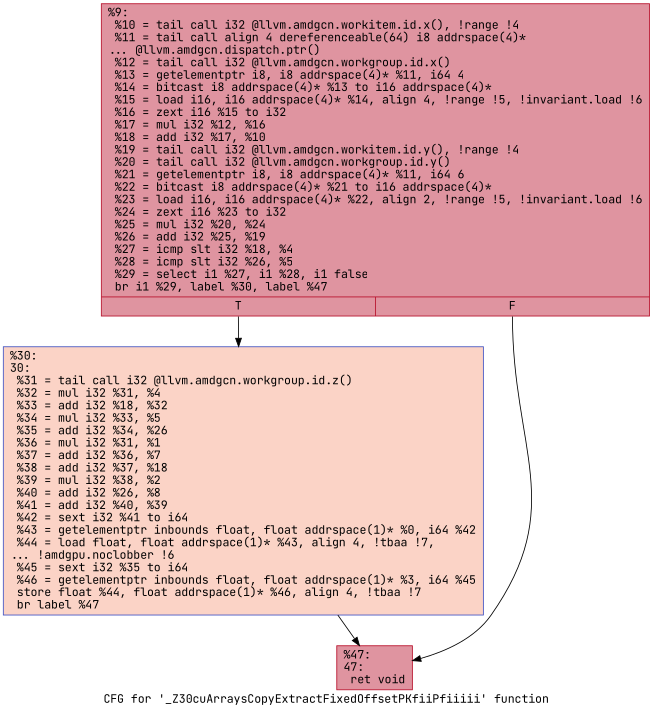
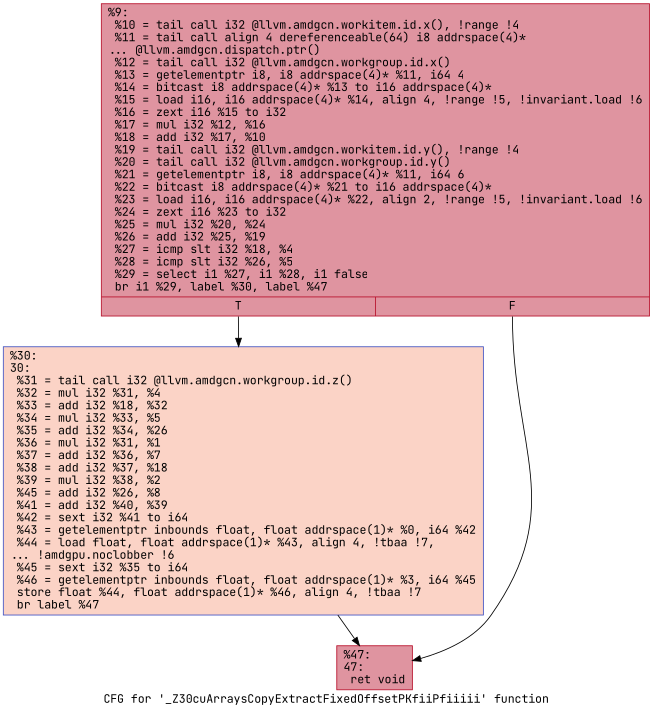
node "%30:": text "%40 = add i32 %26, %8" -> "%45 = add i32 %26, %8"
